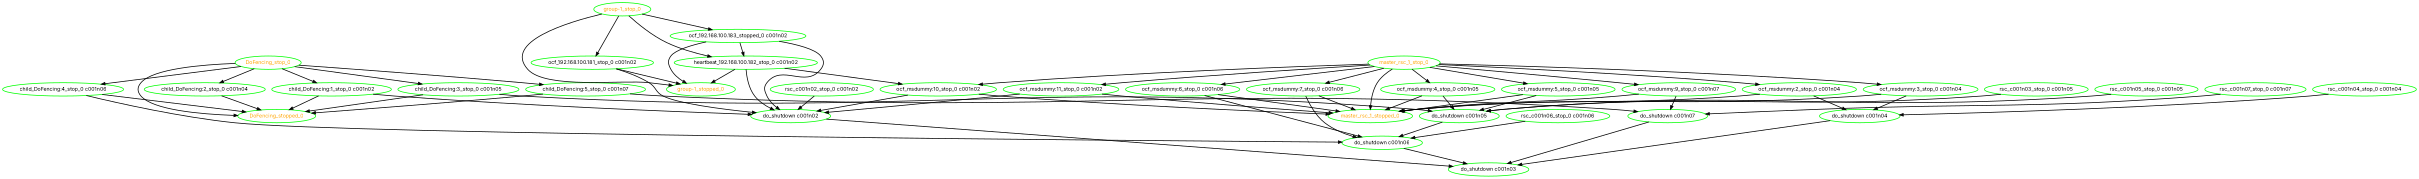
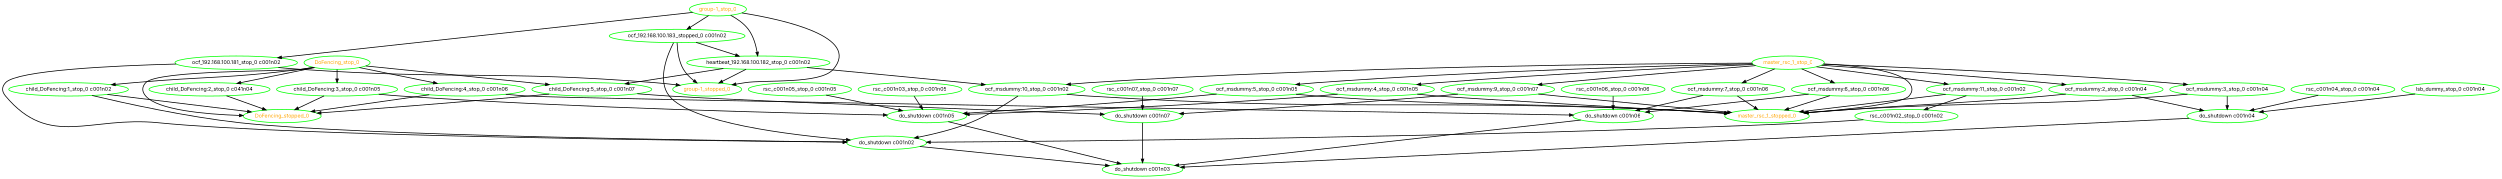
node "child_DoFencing:2_stop_0 c001n04": label "child_DoFencing:2_stop_0 c001n04" -> "child_DoFencing:2_stop_0 c041n04"
node "lsb_dummy_stop_0 c001n04": added
edge "heartbeat_192.168.100.182_stop_0 c001n02" -> "do_shutdown c001n02": now "heartbeat_192.168.100.182_stop_0 c001n02" -> "child_DoFencing:5_stop_0 c001n07"
edge "ocf_msdummy:11_stop_0 c001n02" -> "do_shutdown c001n02": now "ocf_msdummy:11_stop_0 c001n02" -> "rsc_c001n02_stop_0 c001n02"
edge "do_shutdown c001n05" -> "do_shutdown c001n06": now "do_shutdown c001n05" -> "do_shutdown c001n03"
